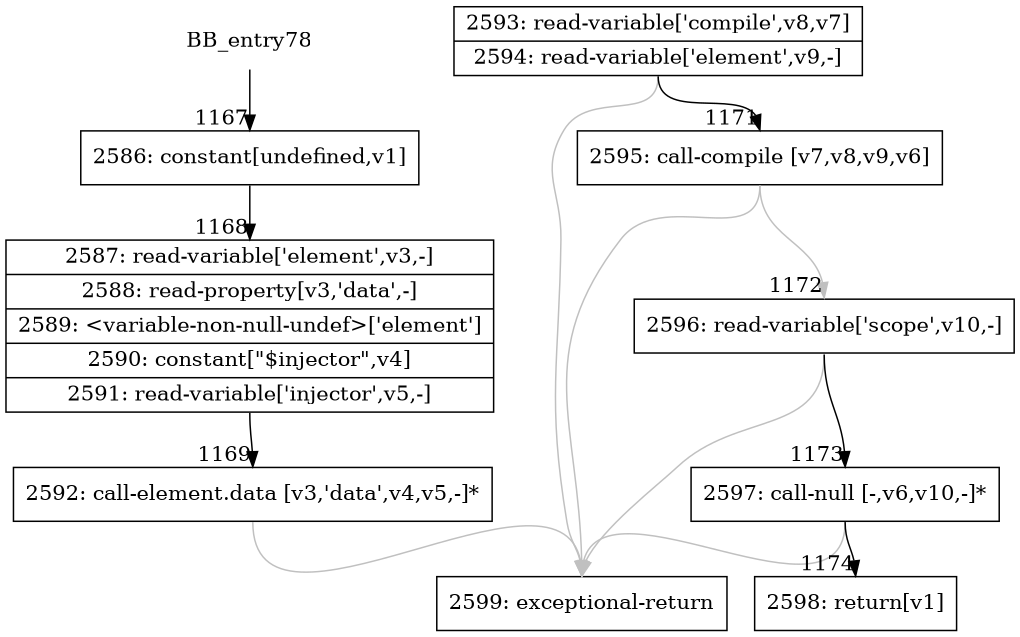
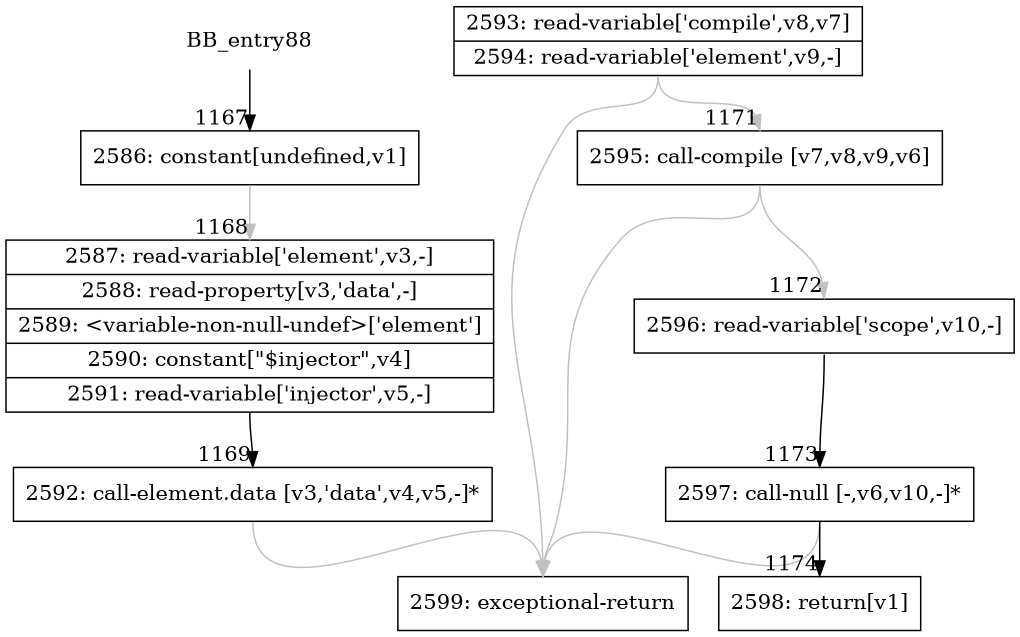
node "BB_entry78": label "BB_entry78" -> "BB_entry88"
edge "2593: read-variable['compile',v8,v7]" -> "2595: call-compile [v7,v8,v9,v6]": color black -> gray
edge "2586: constant[undefined,v1]" -> "2587: read-variable['element',v3,-]": color black -> gray
edge "2596: read-variable['scope',v10,-]" -> "2599: exceptional-return": removed
